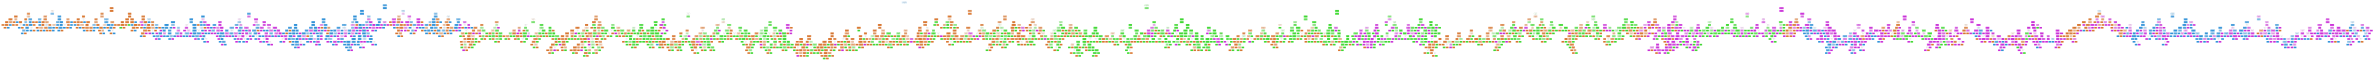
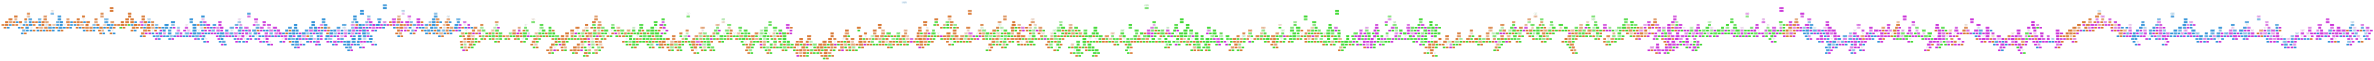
node "gini = 0.0 samples = 25 value = [0, 0, 0, 25] class = 3": fillcolor #d739e5ff -> #399de5f5
